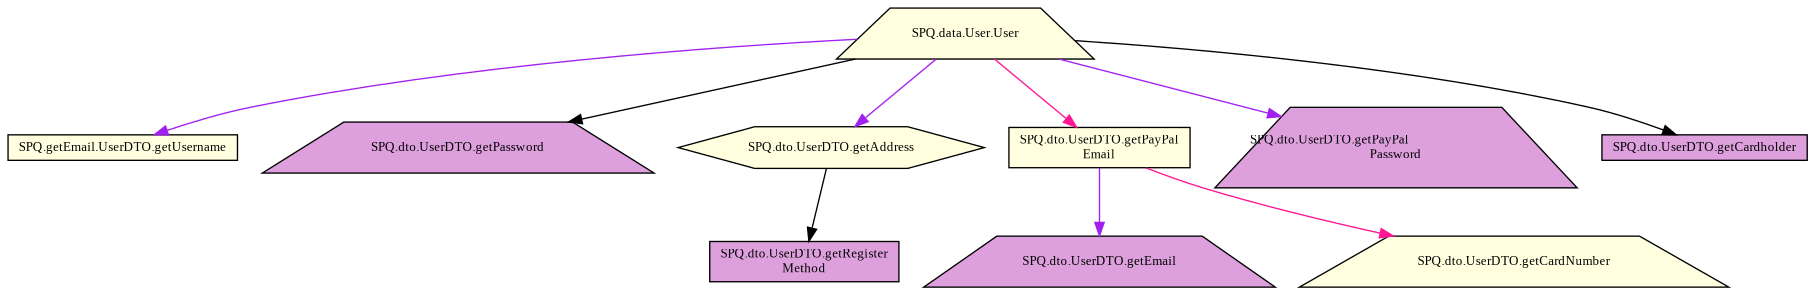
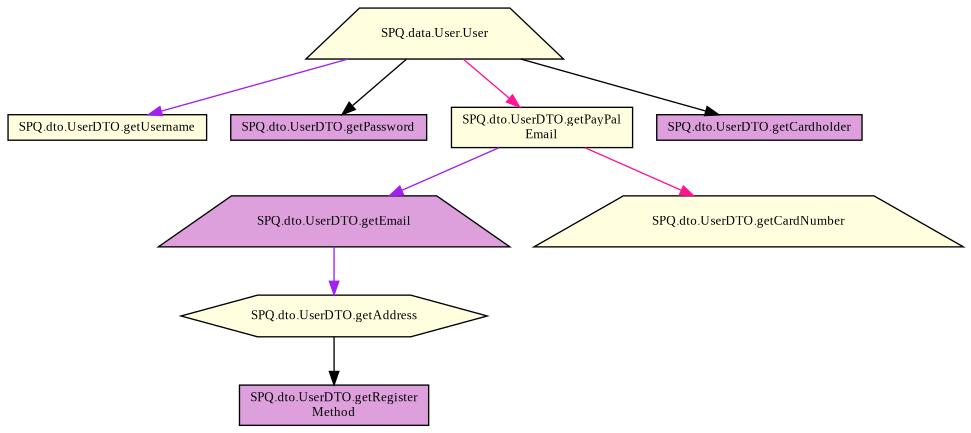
edge "SPQ.data.User.User" -> "SPQ.dto.UserDTO.getAddress": now "SPQ.dto.UserDTO.getEmail" -> "SPQ.dto.UserDTO.getAddress"
node "SPQ.getEmail.UserDTO.getUsername": label "SPQ.getEmail.UserDTO.getUsername" -> "SPQ.dto.UserDTO.getUsername"
node "SPQ.dto.UserDTO.getPassword": shape trapezium -> box
node "SPQ.dto.UserDTO.getPayPal Password": removed
